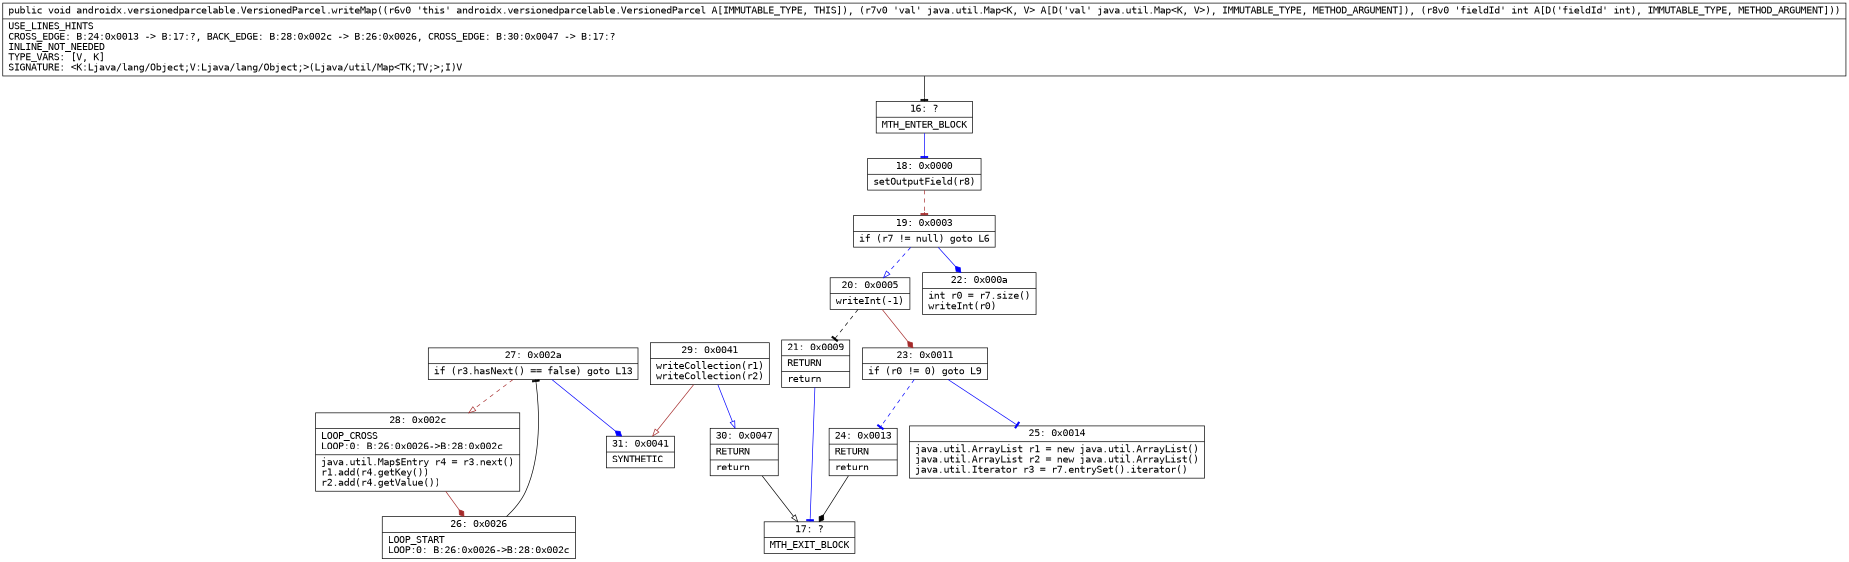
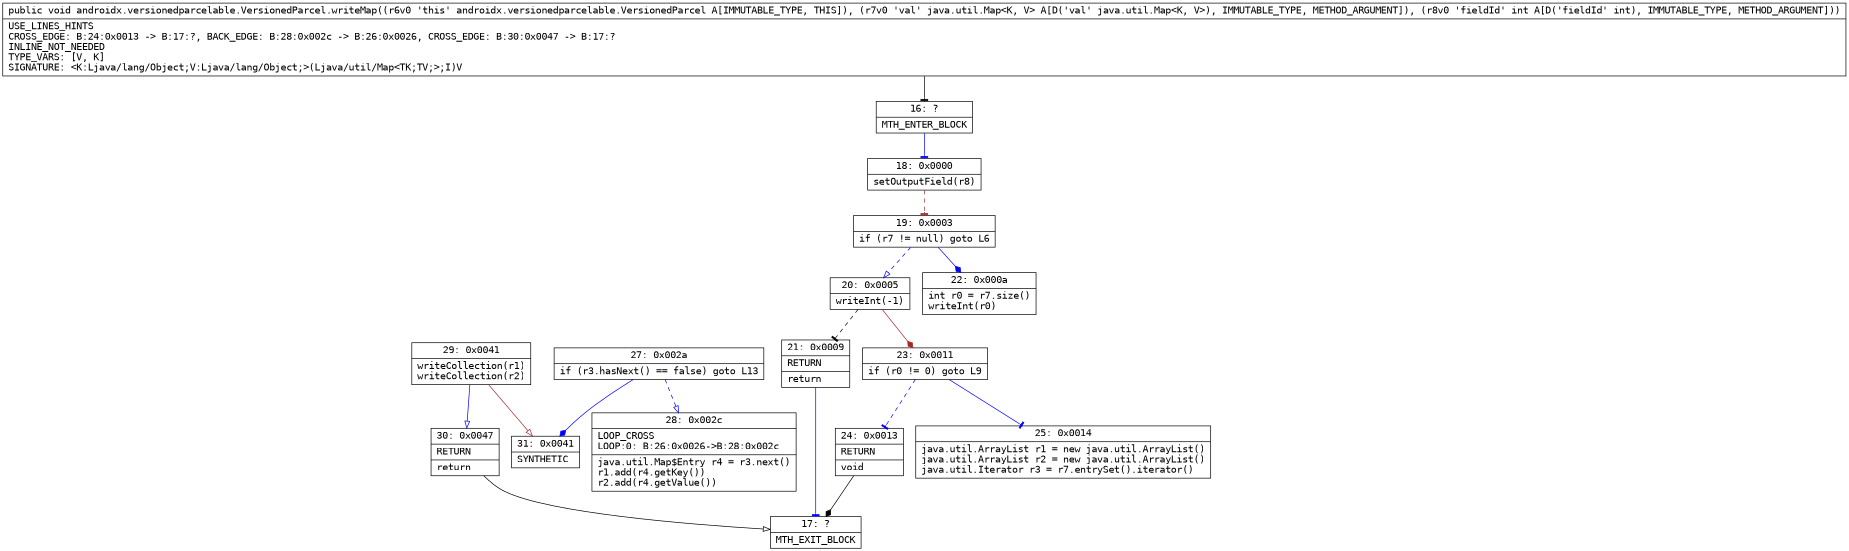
edge "27: 0x002a" -> "28: 0x002c": color brown -> blue
node "24: 0x0013": text "return" -> "void"
node "26: 0x0026": removed
